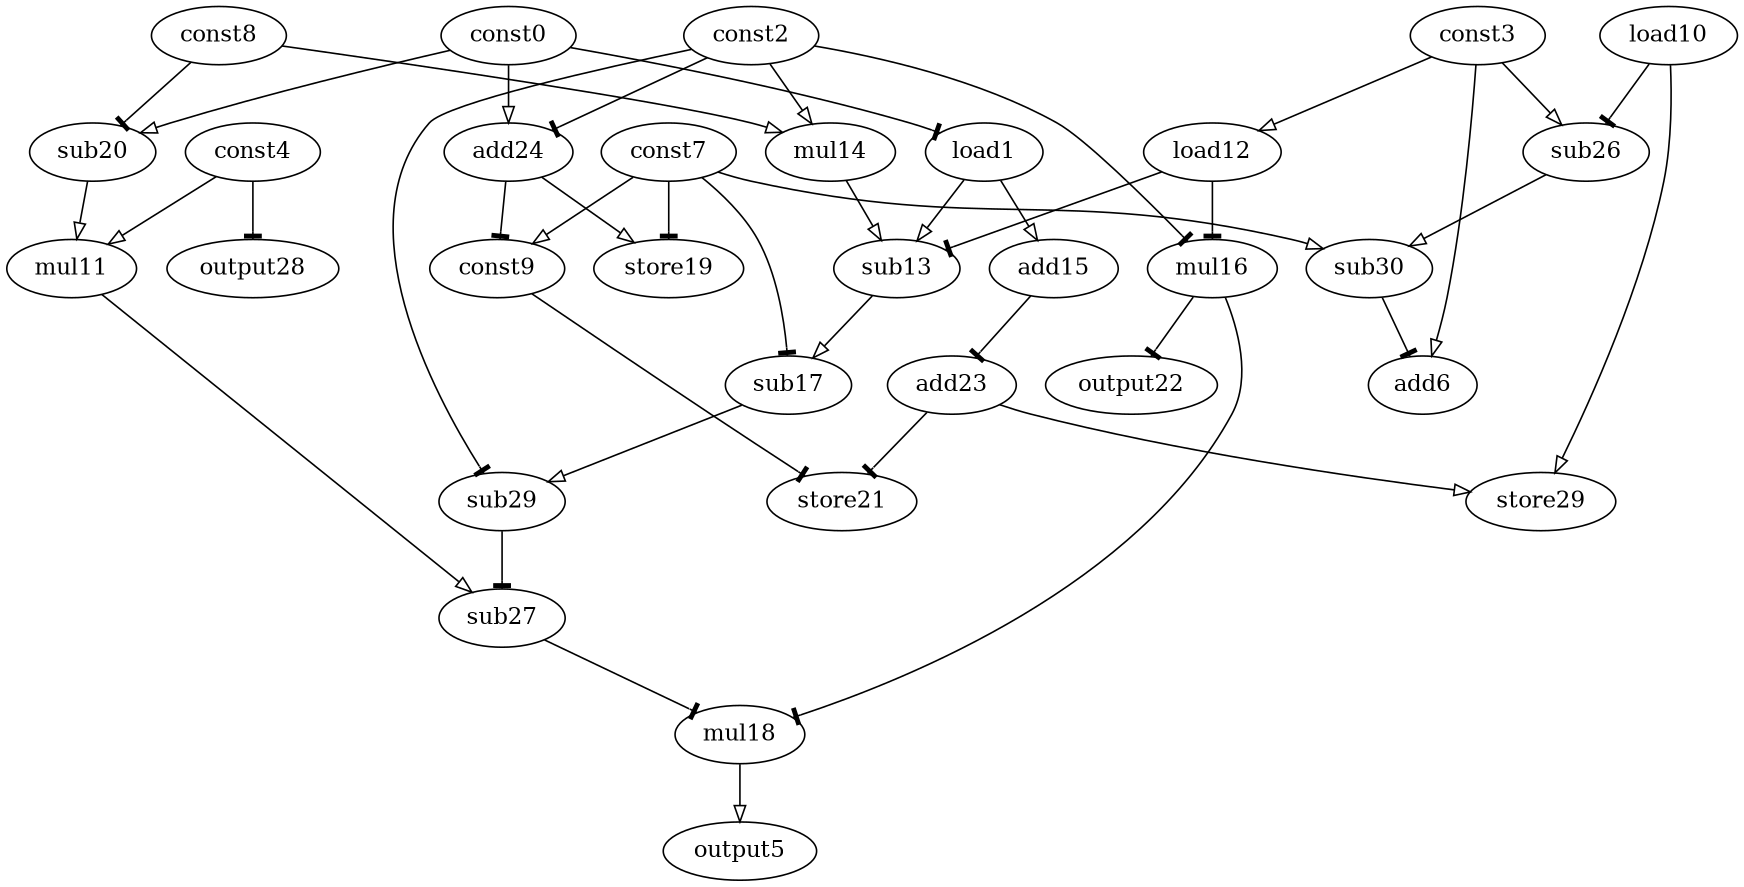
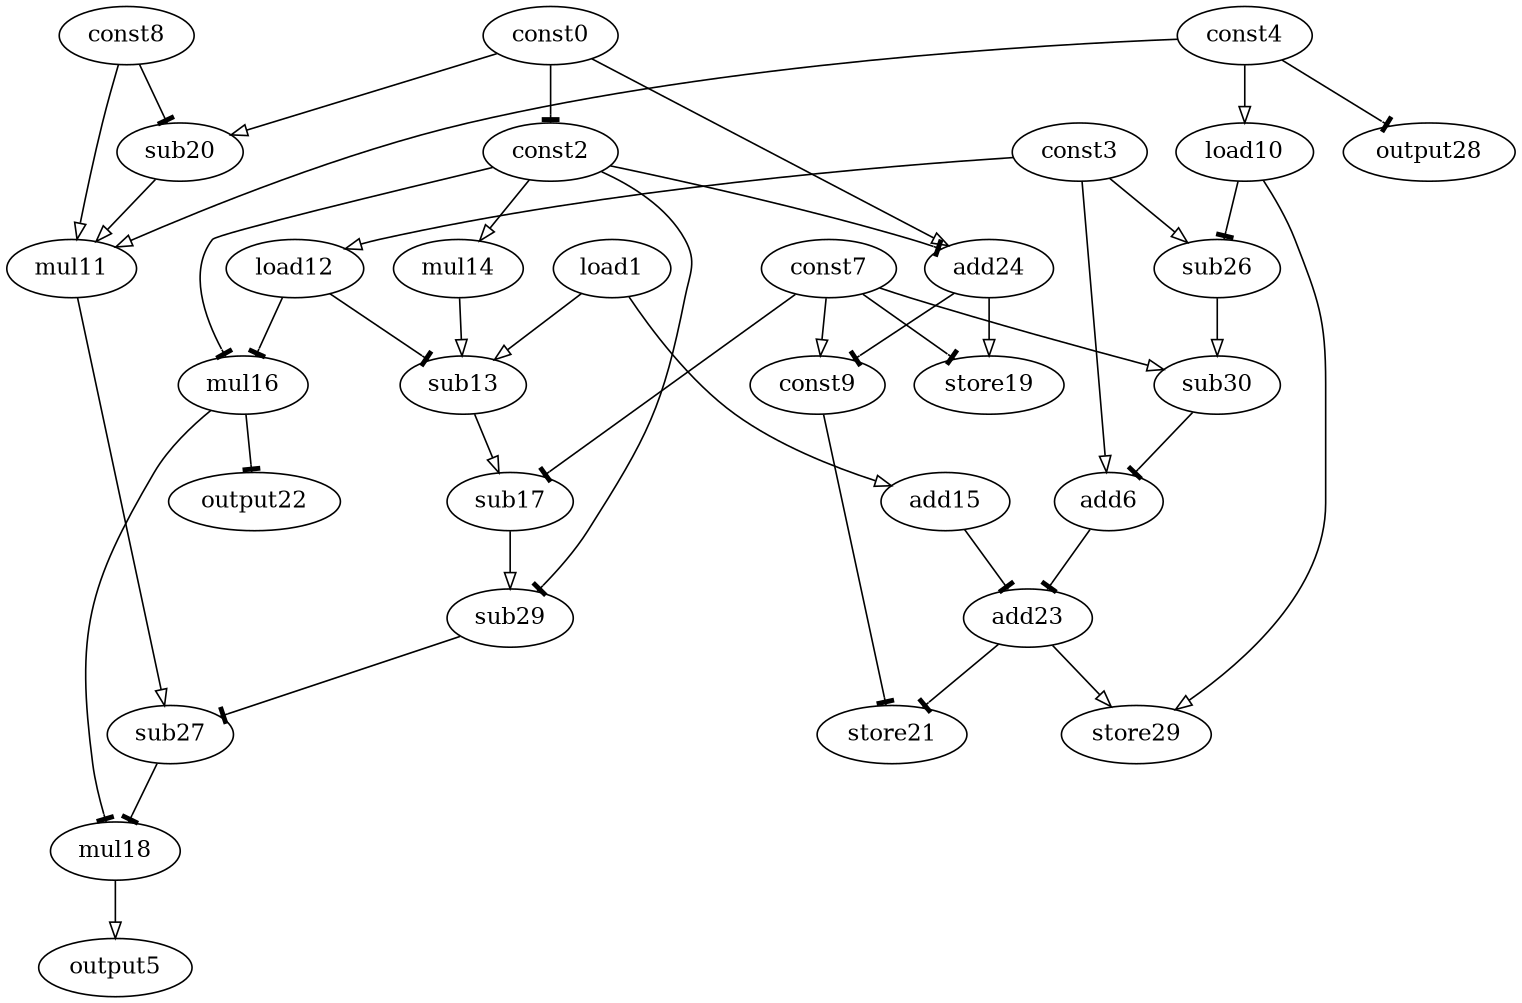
edge "const8" -> "mul14": now "const8" -> "mul11"
edge "const0" -> "load1": now "const0" -> "const2"
edge "const4" -> "load10": added
edge "add6" -> "add23": added
